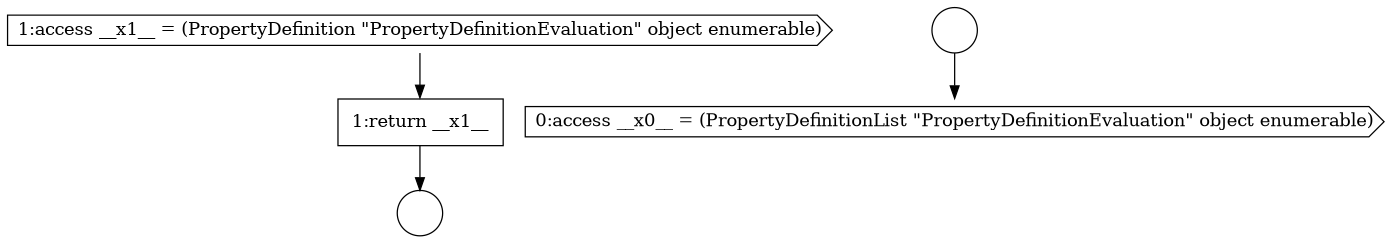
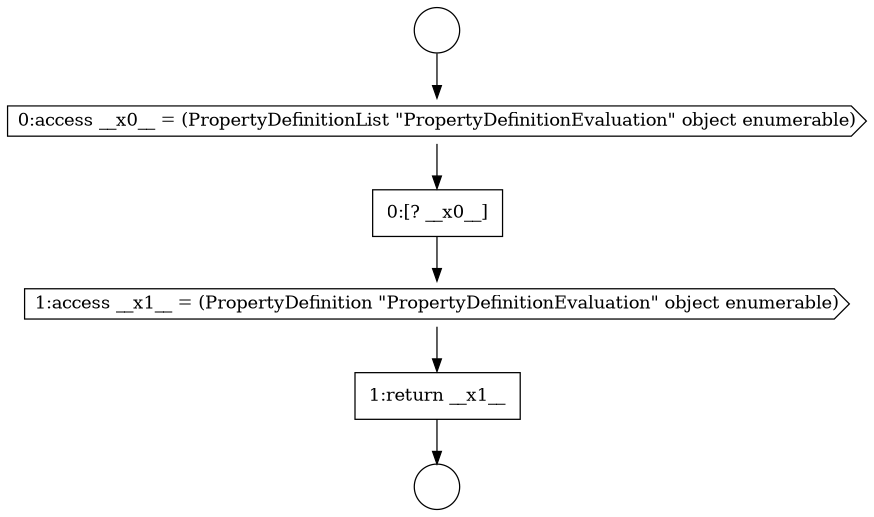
node "0:[? __x0__]": added
